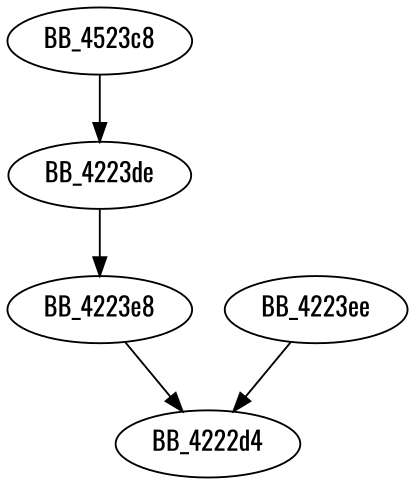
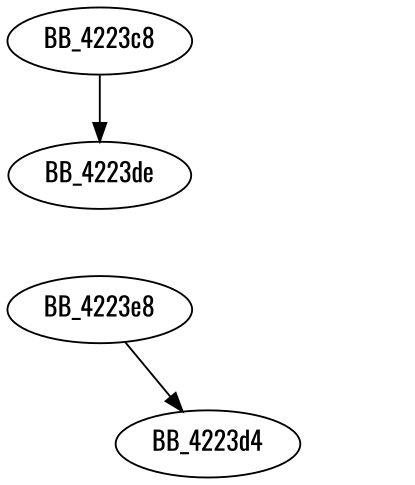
node "BB_4523c8": label "BB_4523c8" -> "BB_4223c8"
edge "BB_4223de" -> "BB_4223e8": removed
node "BB_4223ee": removed
node "BB_4222d4": label "BB_4222d4" -> "BB_4223d4"
